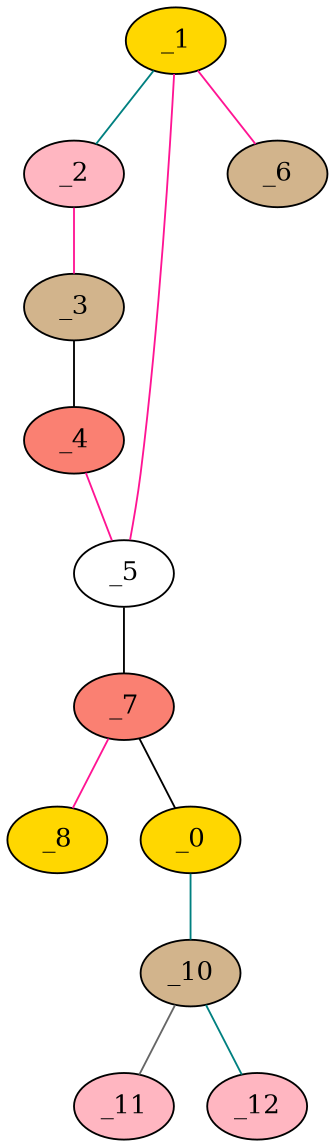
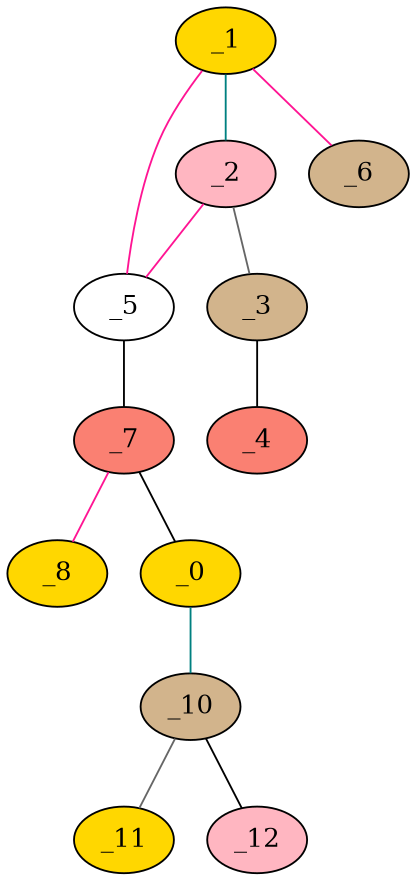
edge "_2" -- "_3": color deeppink -> gray40
edge "_4" -- "_5": now "_2" -- "_5"
edge "_10" -- "_12": color teal -> black
node "_11": fillcolor lightpink -> gold
